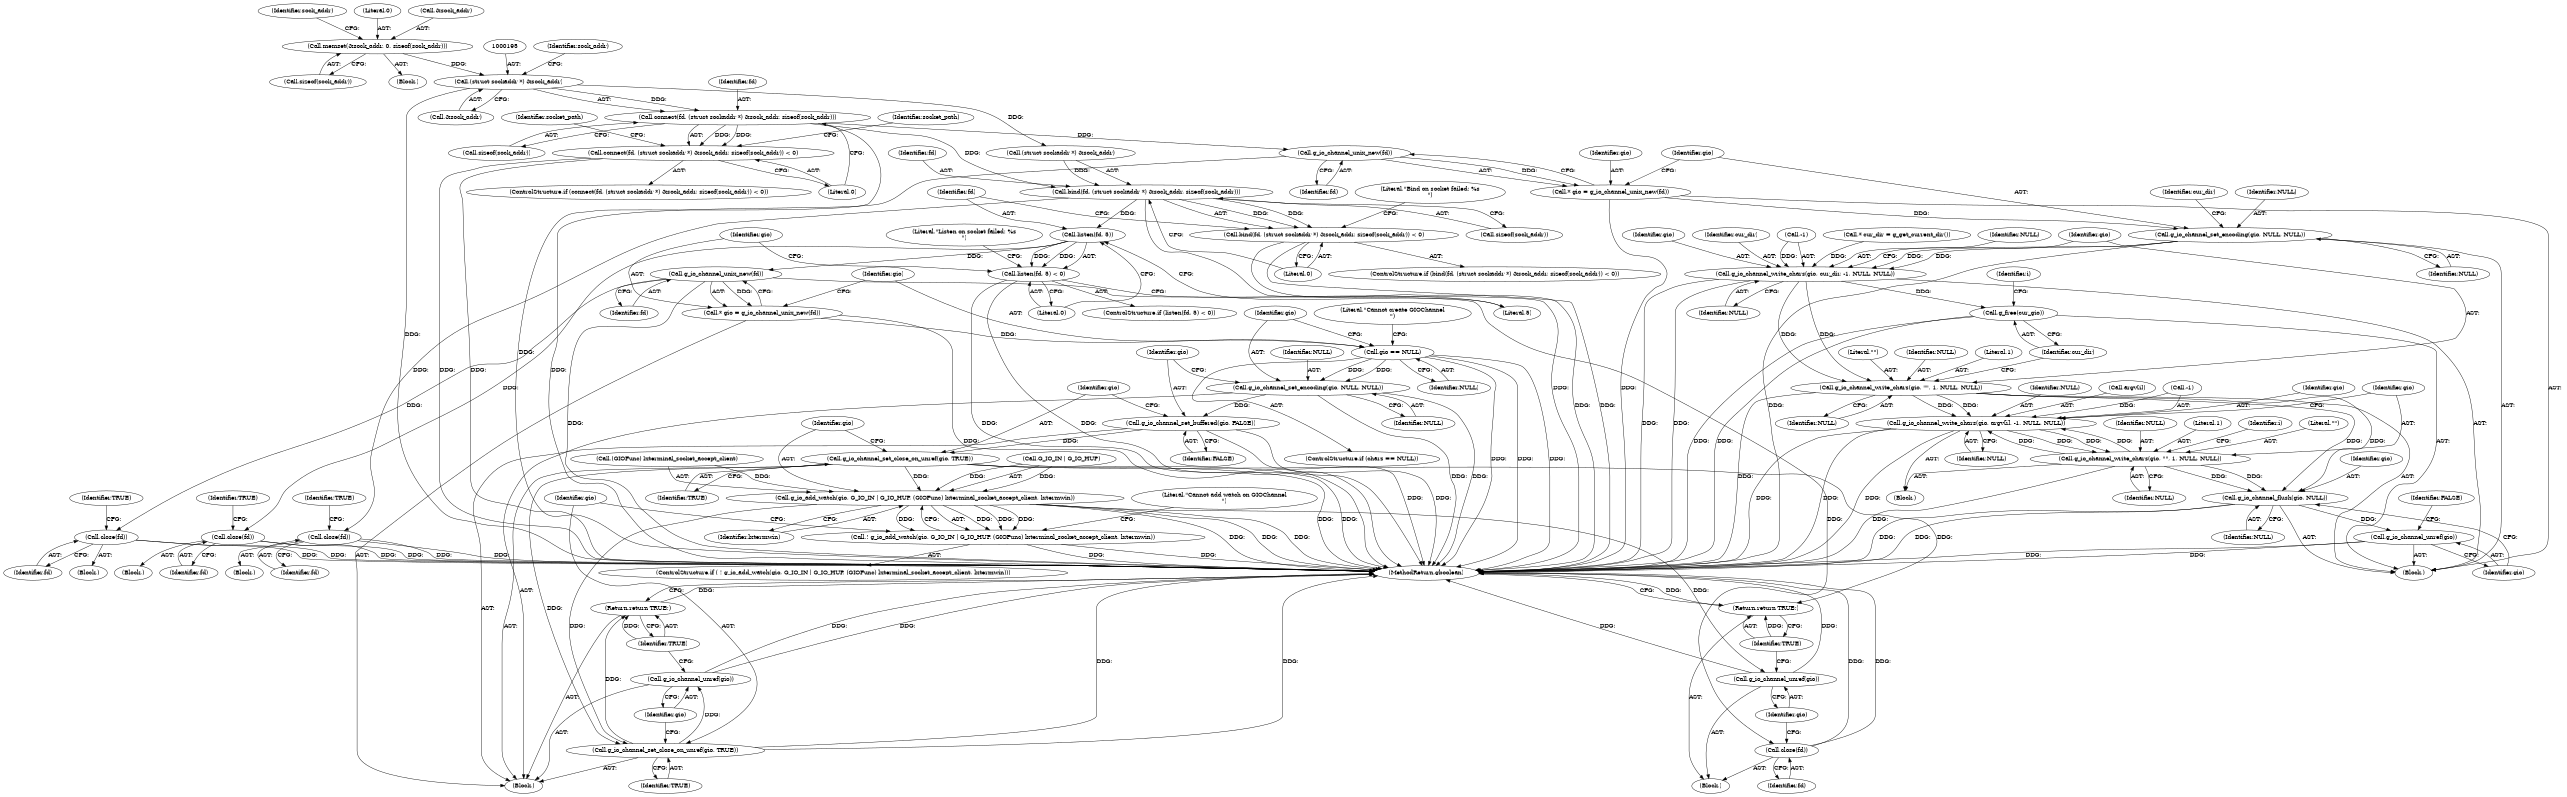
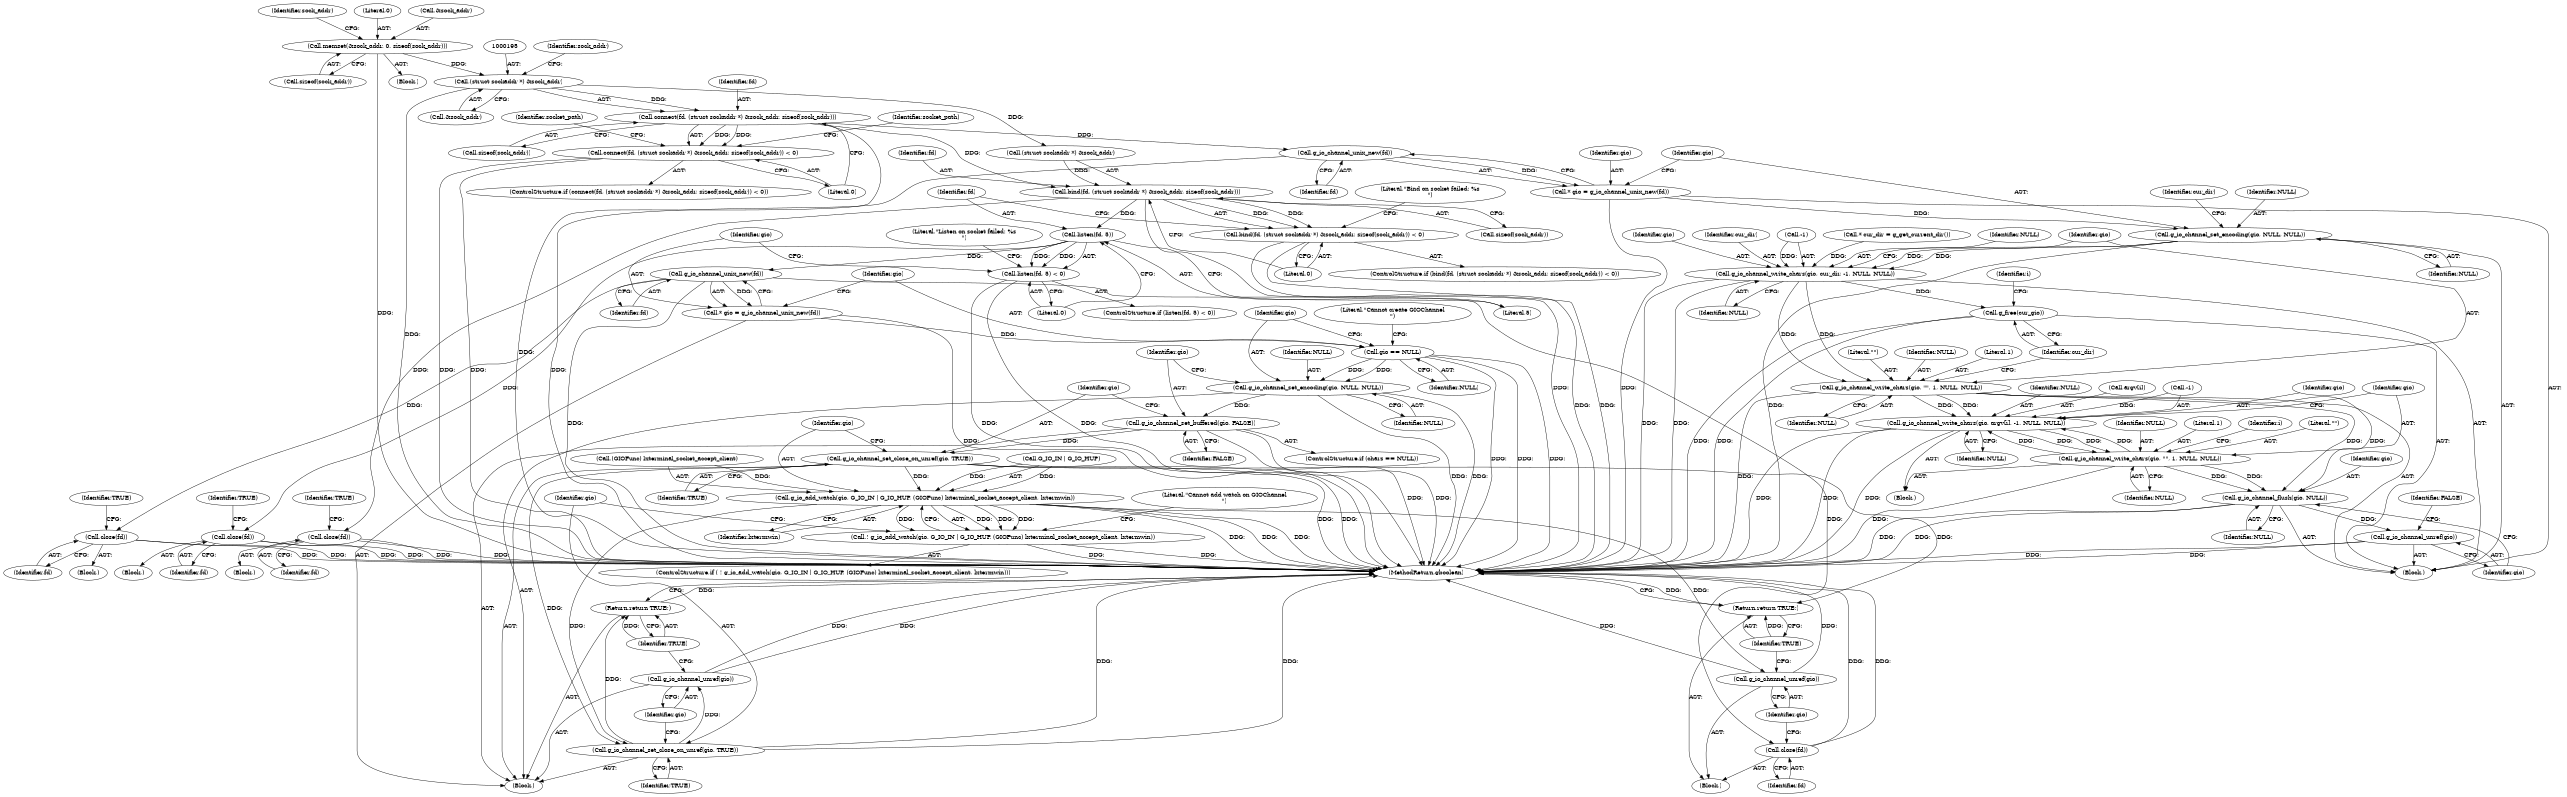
edge "(Literal,5)" -> "(Call,listen(fd, 5))": label "CFG: " -> "AST: "
edge "(Call,listen(fd, 5) < 0)" -> "(Literal,5)": now "(Call,listen(fd, 5))" -> "(Literal,5)"
edge "(Call,gio == NULL)" -> "(ControlStructure,if (chars == NULL))": now "(Call,g_io_channel_set_buffered(gio, FALSE))" -> "(ControlStructure,if (chars == NULL))"
edge "(Call,memset(&sock_addr, 0, sizeof(sock_addr)))" -> "(MethodReturn,gboolean)": added, label "DDG:"
